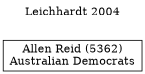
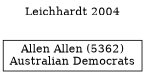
node "Allen Reid (5362) Australian Democrats": label "Allen Reid (5362) Australian Democrats" -> "Allen Allen (5362) Australian Democrats"
